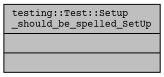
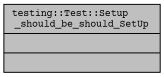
node "testing::Test::Setup": text "_should_be_spelled_SetUp" -> "_should_be_should_SetUp"
